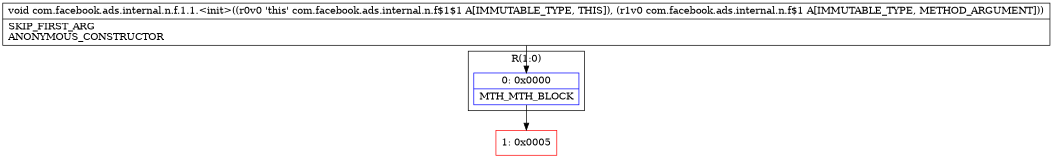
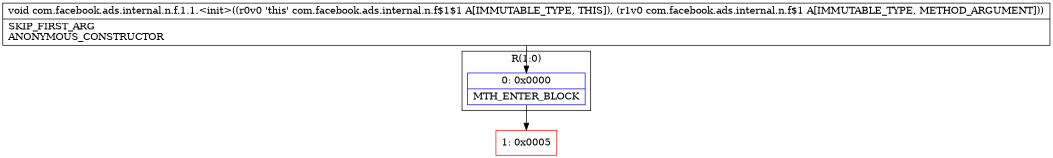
node "0: 0x0000": text "MTH_MTH_BLOCK" -> "MTH_ENTER_BLOCK"
